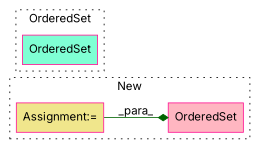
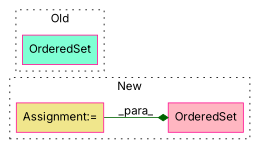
cluster "OrderedSet": label "OrderedSet" -> "Old"
